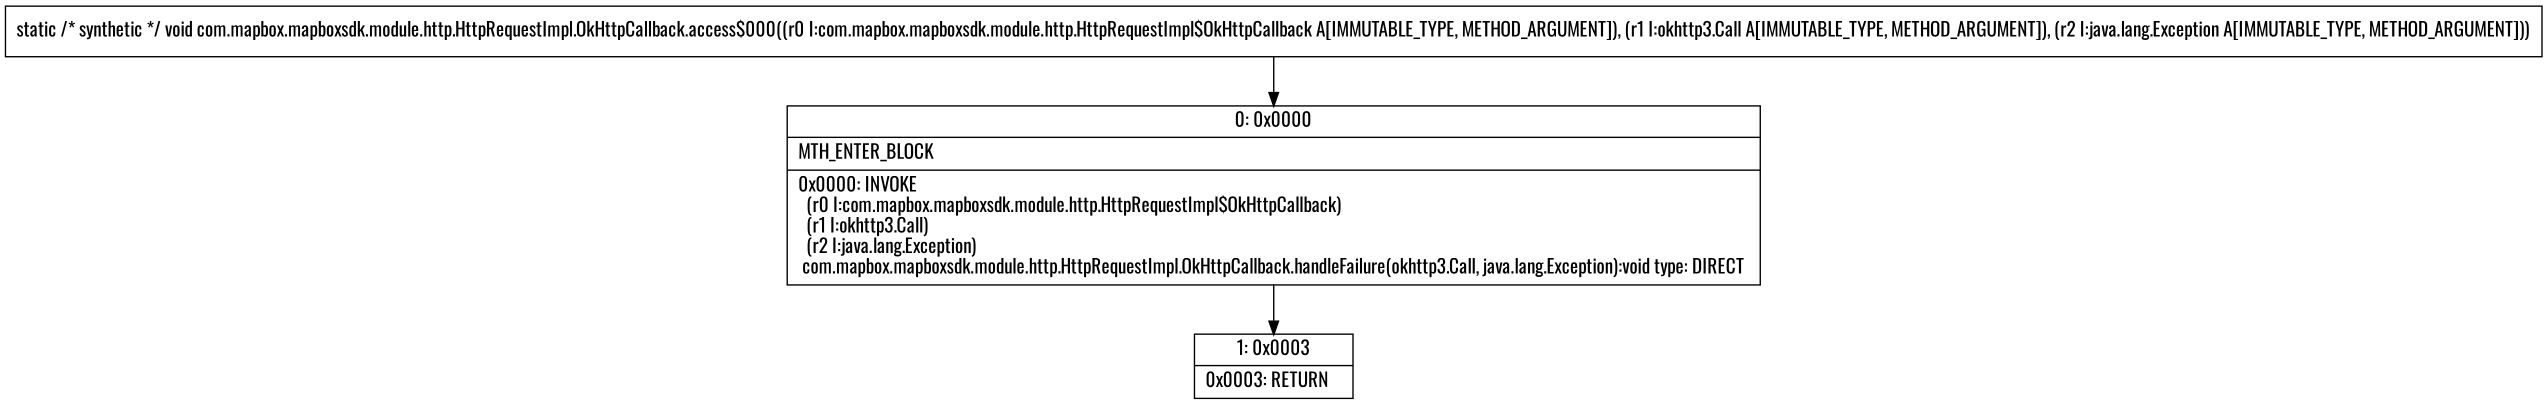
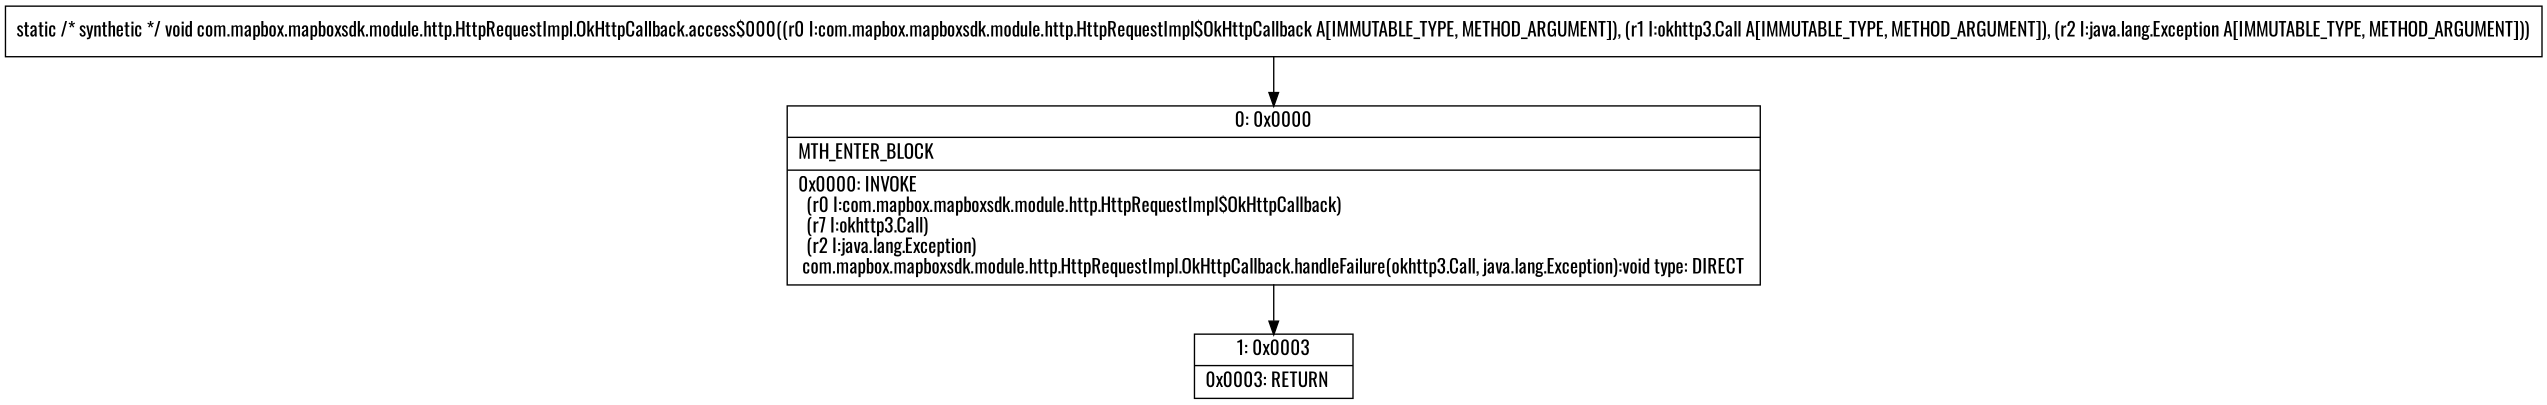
node "0: 0x0000": text "(r1 I:okhttp3.Call)" -> "(r7 I:okhttp3.Call)"
